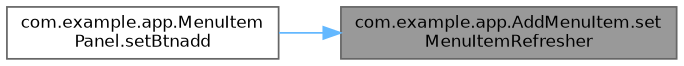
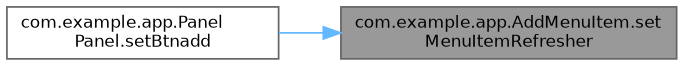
node "com.example.app.MenuItem Panel.setBtnadd": label "com.example.app.MenuItem Panel.setBtnadd" -> "com.example.app.Panel Panel.setBtnadd"
